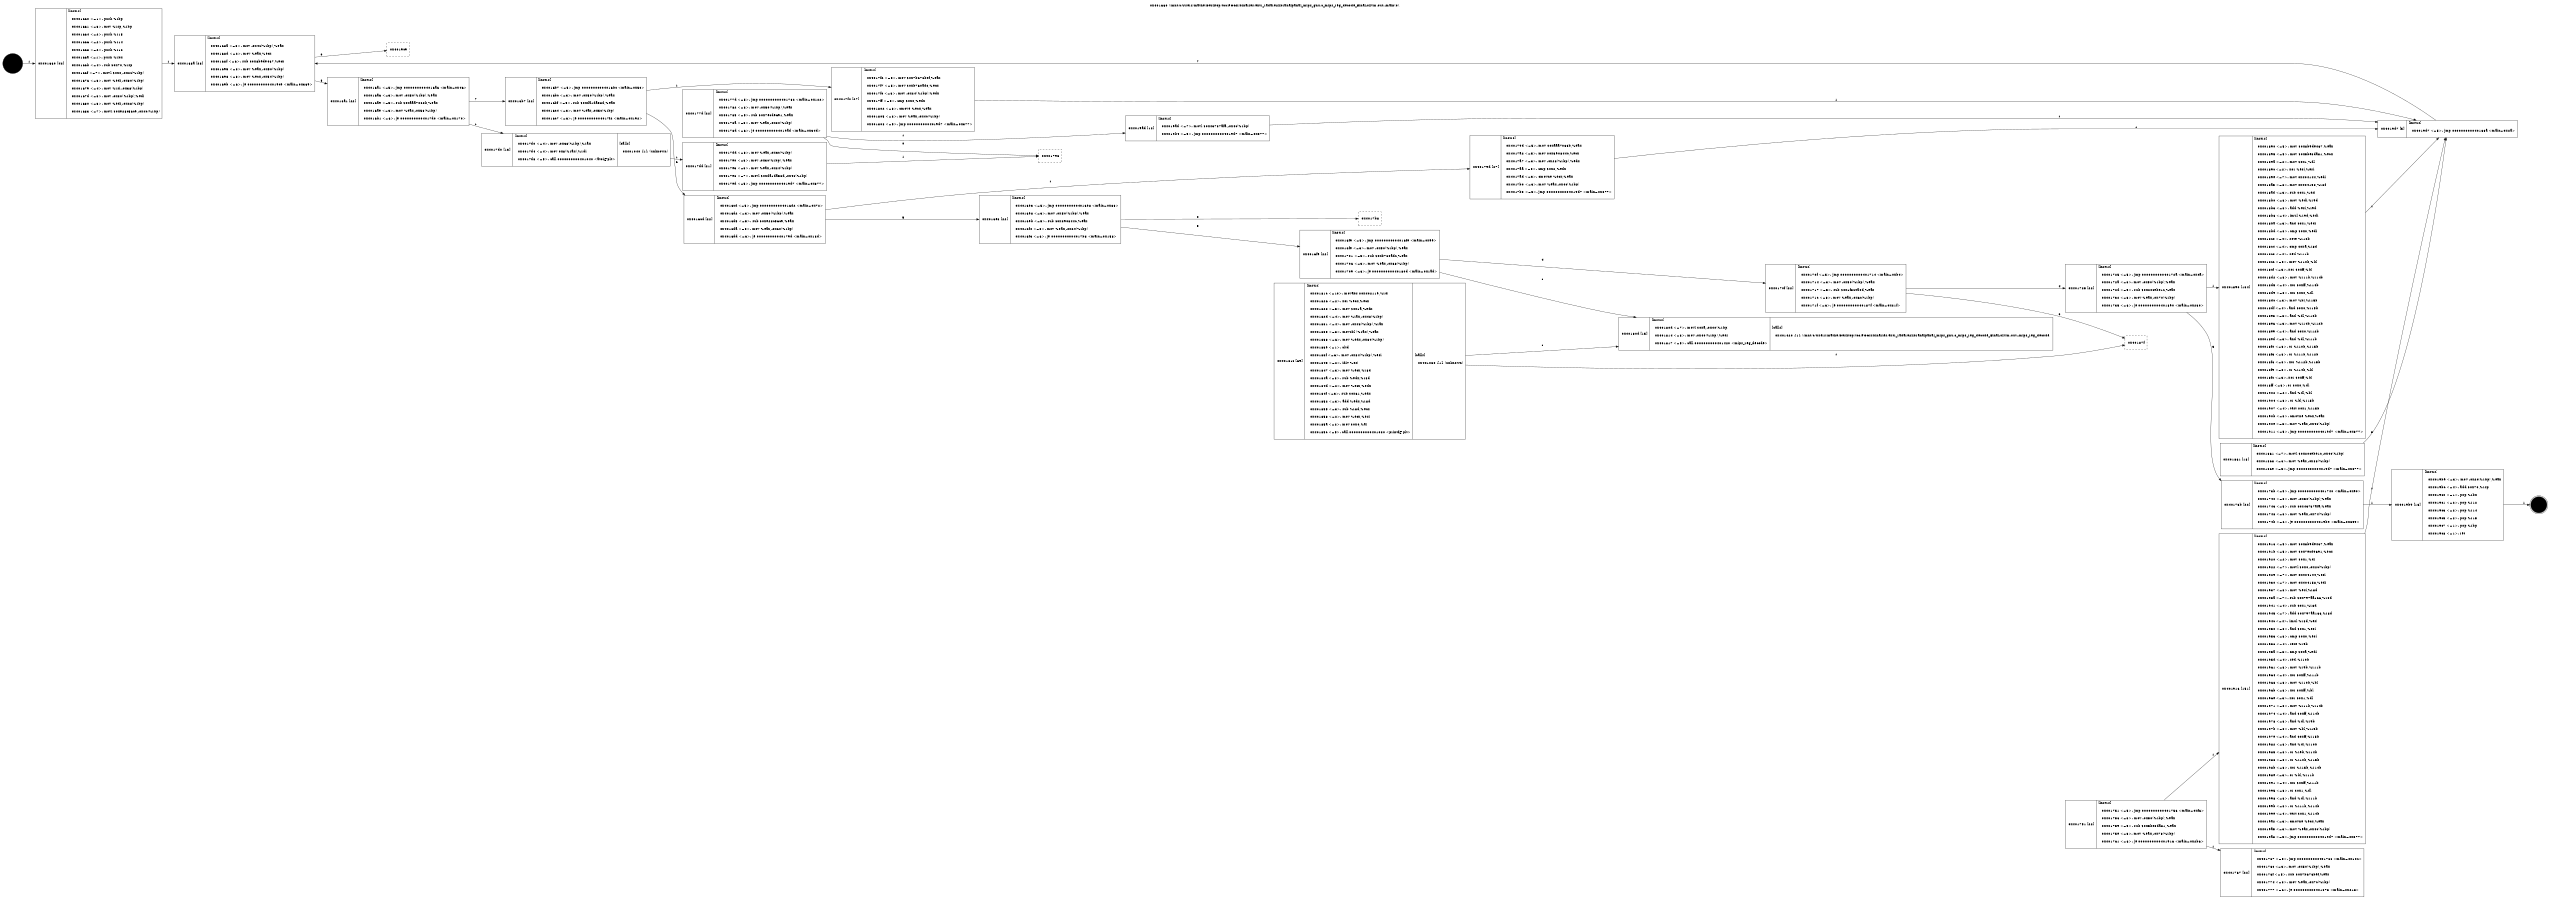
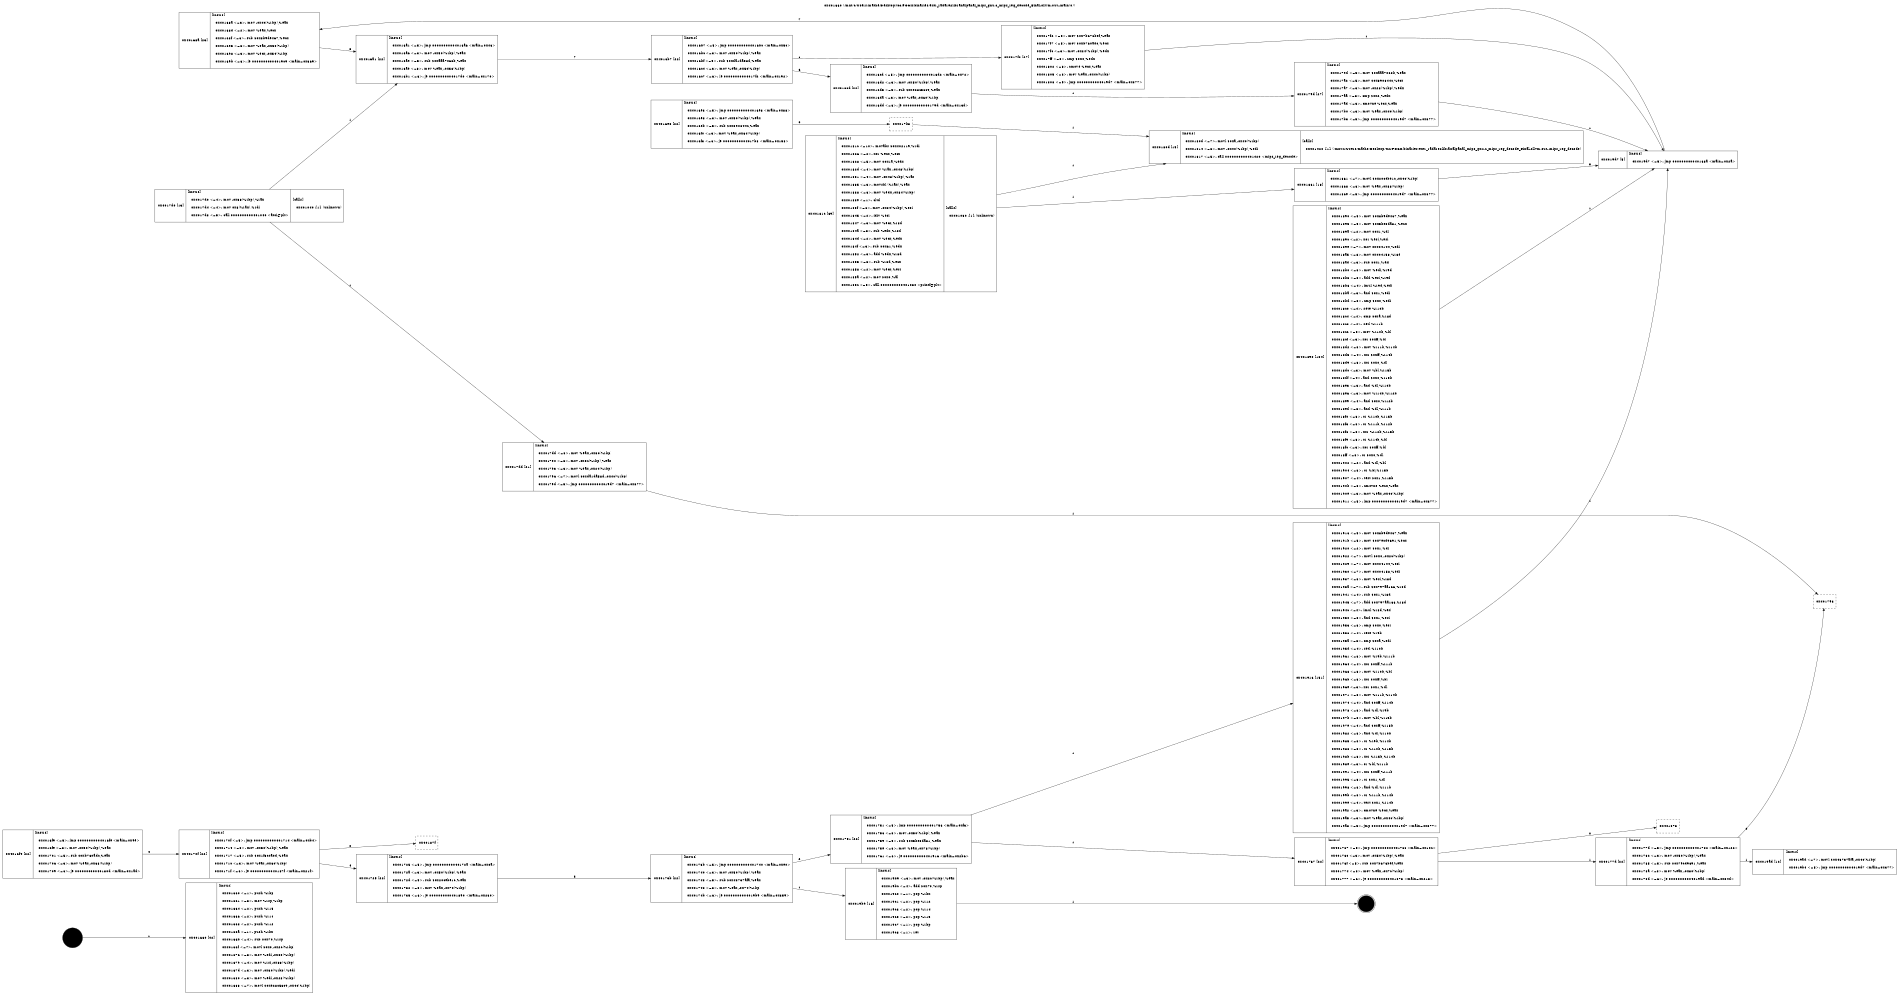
node "0x4019c9": removed
edge "0x401660 [42]" -> "0x40168a [23]": removed, label "1"
edge "0x4019ad [12]" -> "0x4019d7 [5]": removed, label "1"
edge "0x4016a1 [22]" -> "0x4017d0 [13]": reversed
edge "0x4016cd [22]" -> "0x4016e3 [22]": removed, label "5"
edge "0x4016e3 [22]" -> "0x4016f9 [22]": removed, label "5"
edge "0x401725 [22]" -> "0x401890 [134]": removed, label "1"
edge "0x4016f9 [22]" -> "0x40180d [15]": now "0x4017b8" -> "0x40180d [15]"
edge "0x40181c [69]" -> "0x40187f": now "0x40181c [69]" -> "0x401861 [18]"
node "0x401873": added
edge "0x40173b [22]" -> "0x401751 [22]": added, label "2"
edge "0x401767 [22]" -> "0x40177d [22]": added, label "1"
